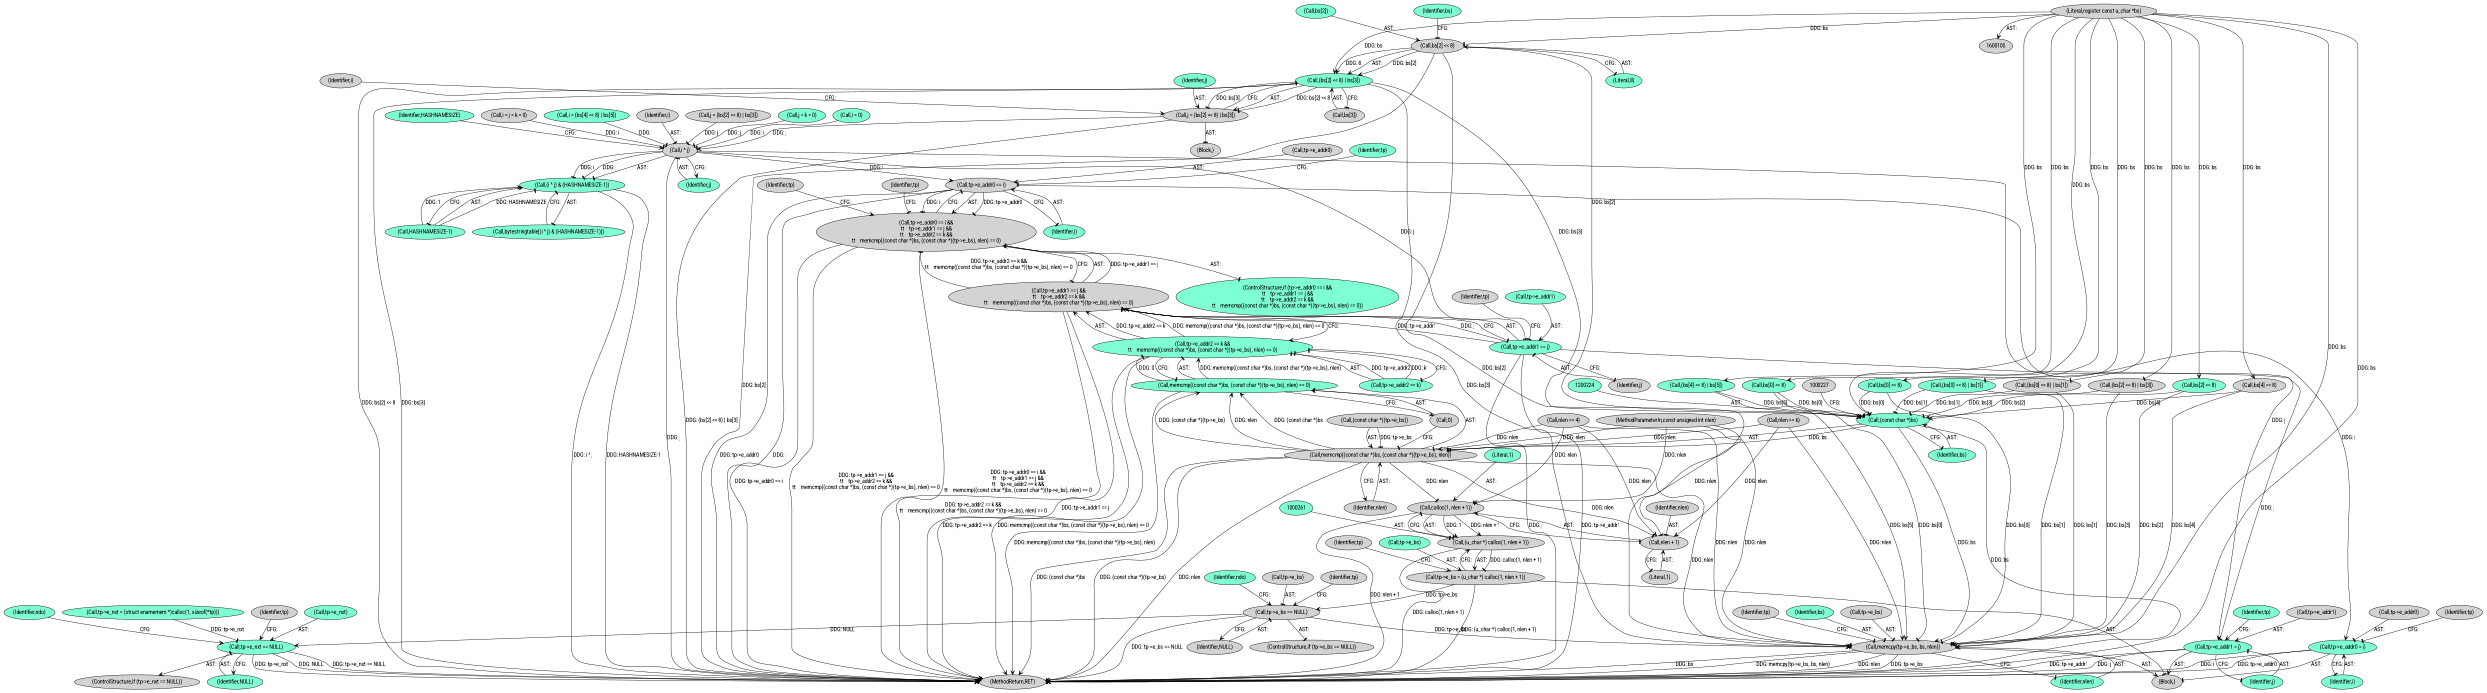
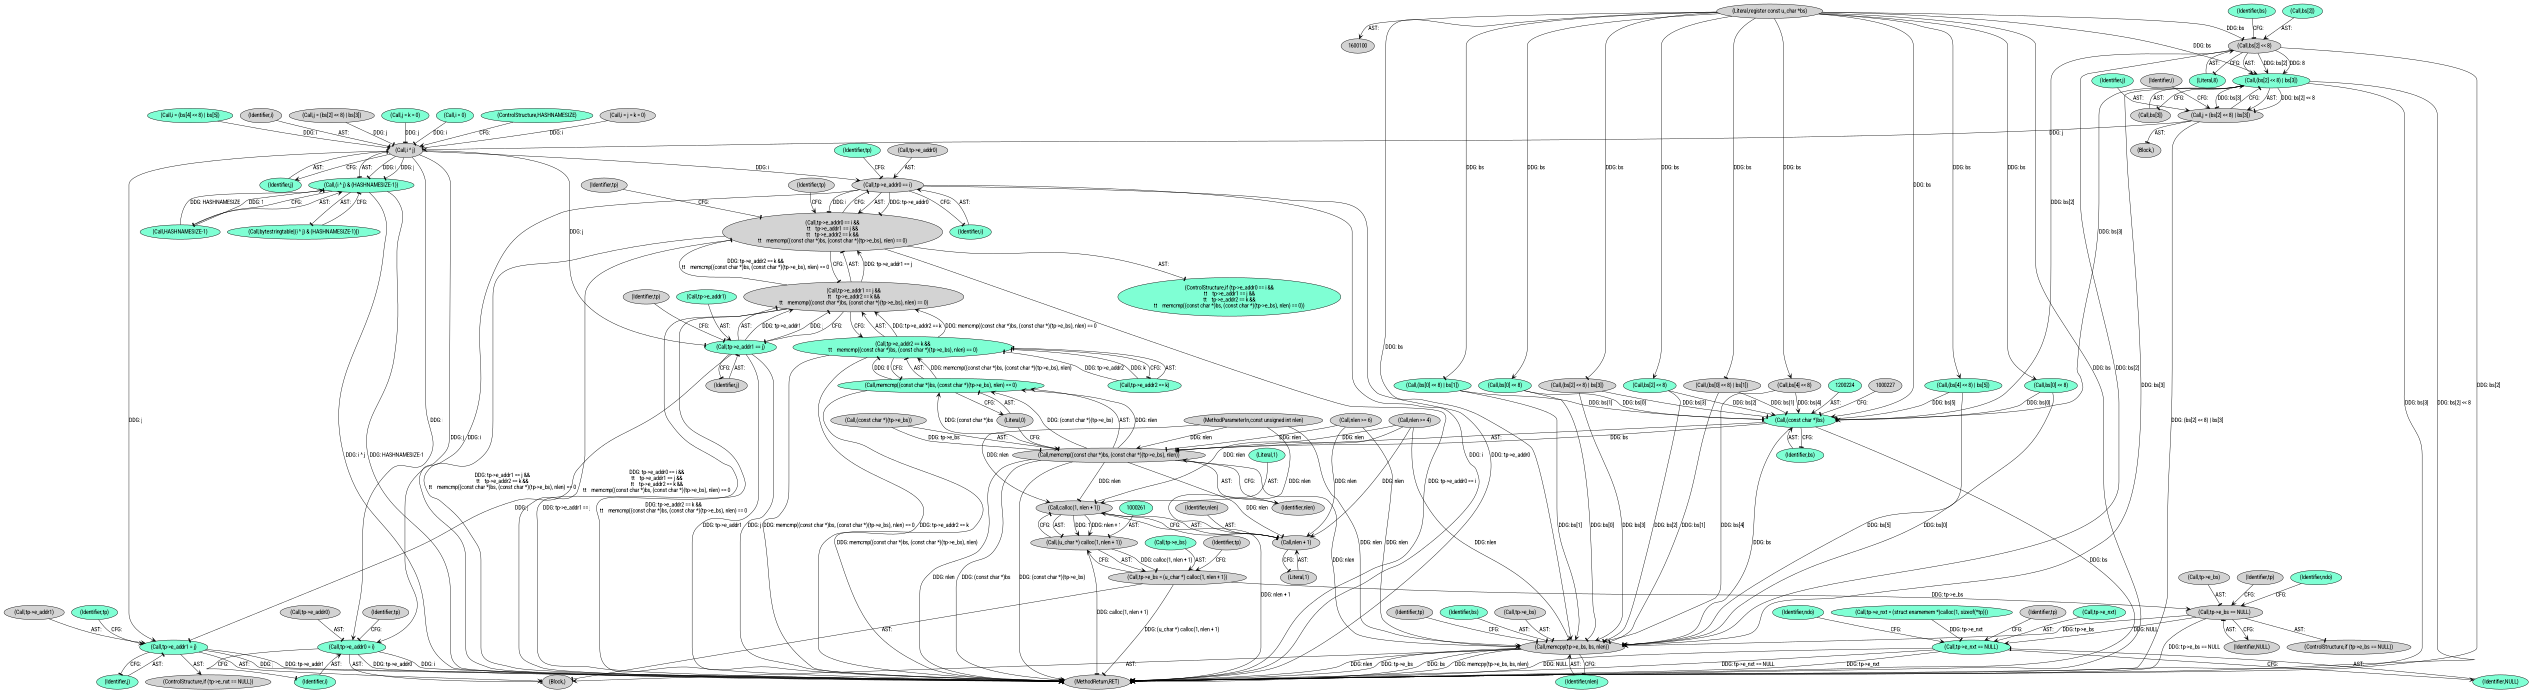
node "(Identifier,HASHNAMESIZE)": label "(Identifier,HASHNAMESIZE)" -> "(ControlStructure,HASHNAMESIZE)"
edge "(Call,(bs[4] << 8) | bs[5])" -> "(Call,(const char *)bs)": arrowhead vee -> tee
edge "(Call,i ^ j)" -> "(Call,tp->e_addr0 = i)": added, label "DDG: i"
node "(Call,0)": label "(Call,0)" -> "(Literal,0)"
edge "(Call,tp->e_nxt == NULL)" -> "(ControlStructure,if (tp->e_nxt == NULL))": now "(Call,tp->e_addr1 = j)" -> "(ControlStructure,if (tp->e_nxt == NULL))"
